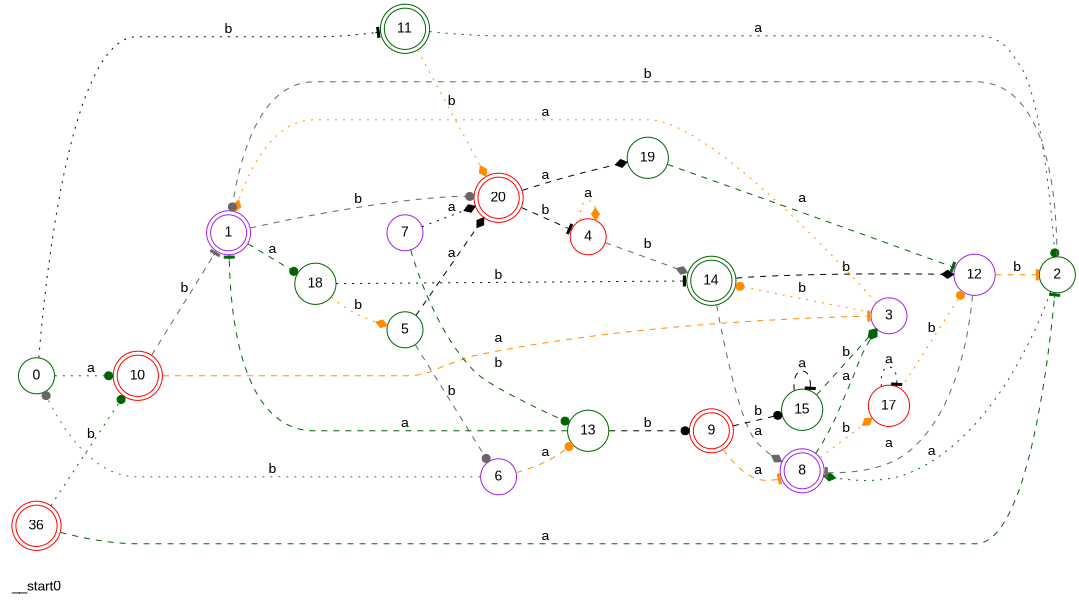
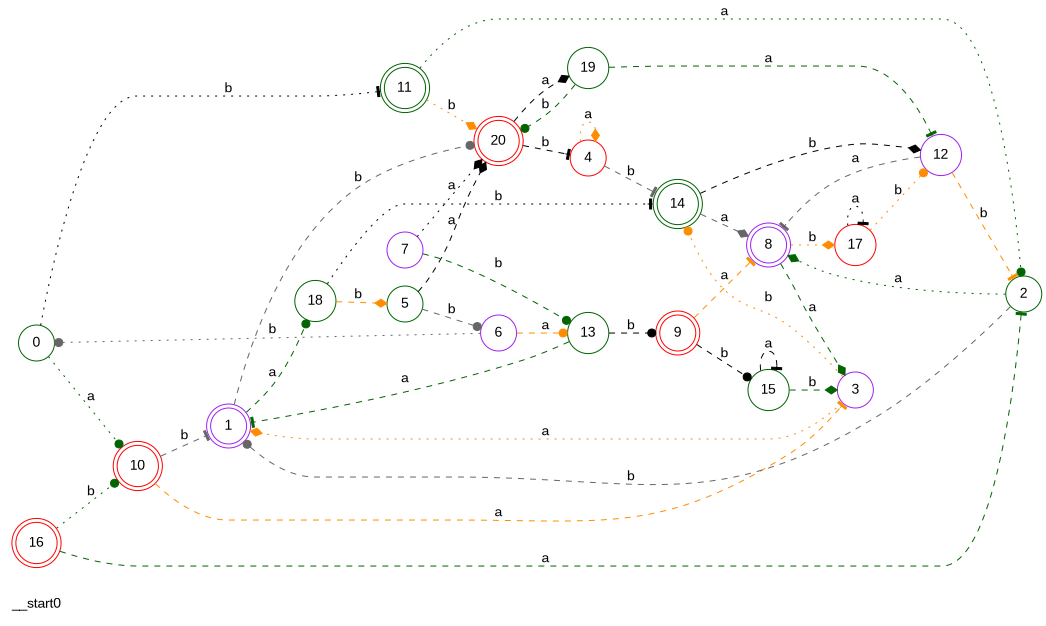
edge "19" -> "20": added, label "b"
edge "4" -> "14": arrowhead diamond -> tee
edge "18" -> "5": style dotted -> dashed
node "36": label "36" -> "16"
